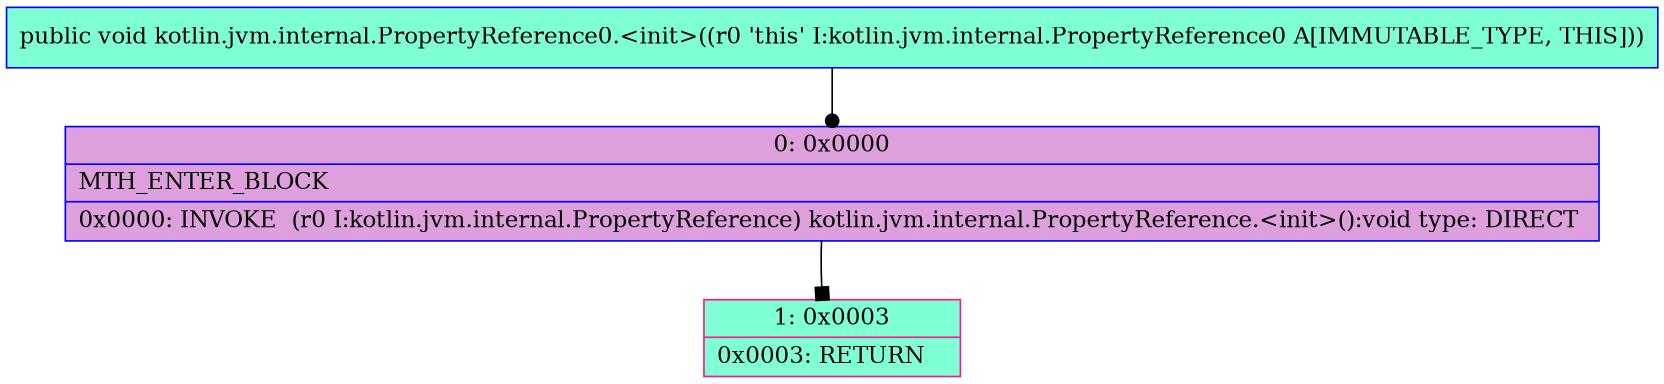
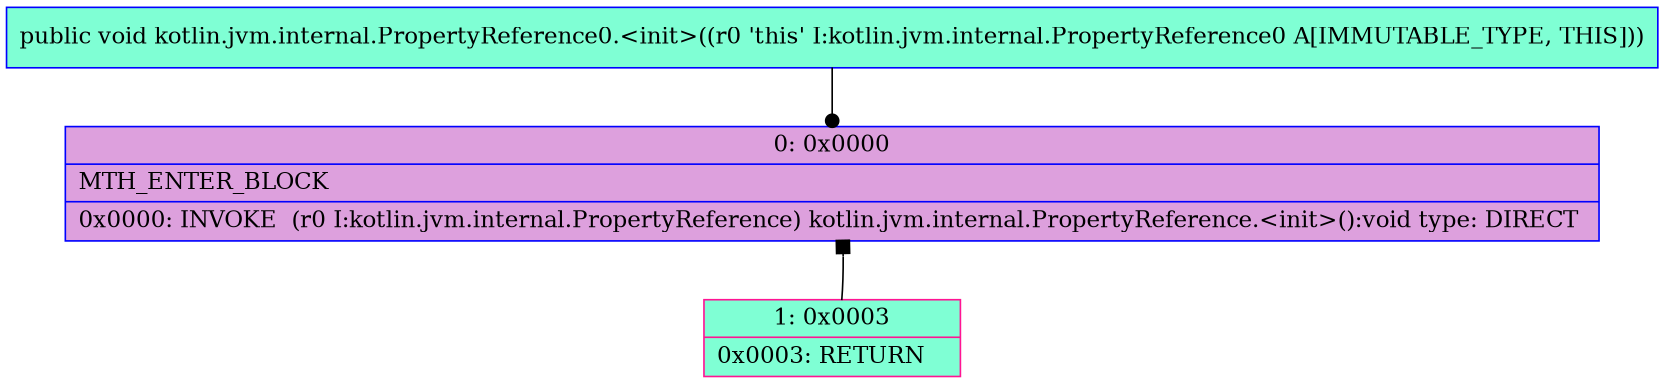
edge "0: 0x0000" -> "1: 0x0003": reversed
